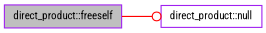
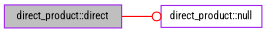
node "direct_product::freeself": label "direct_product::freeself" -> "direct_product::direct"
